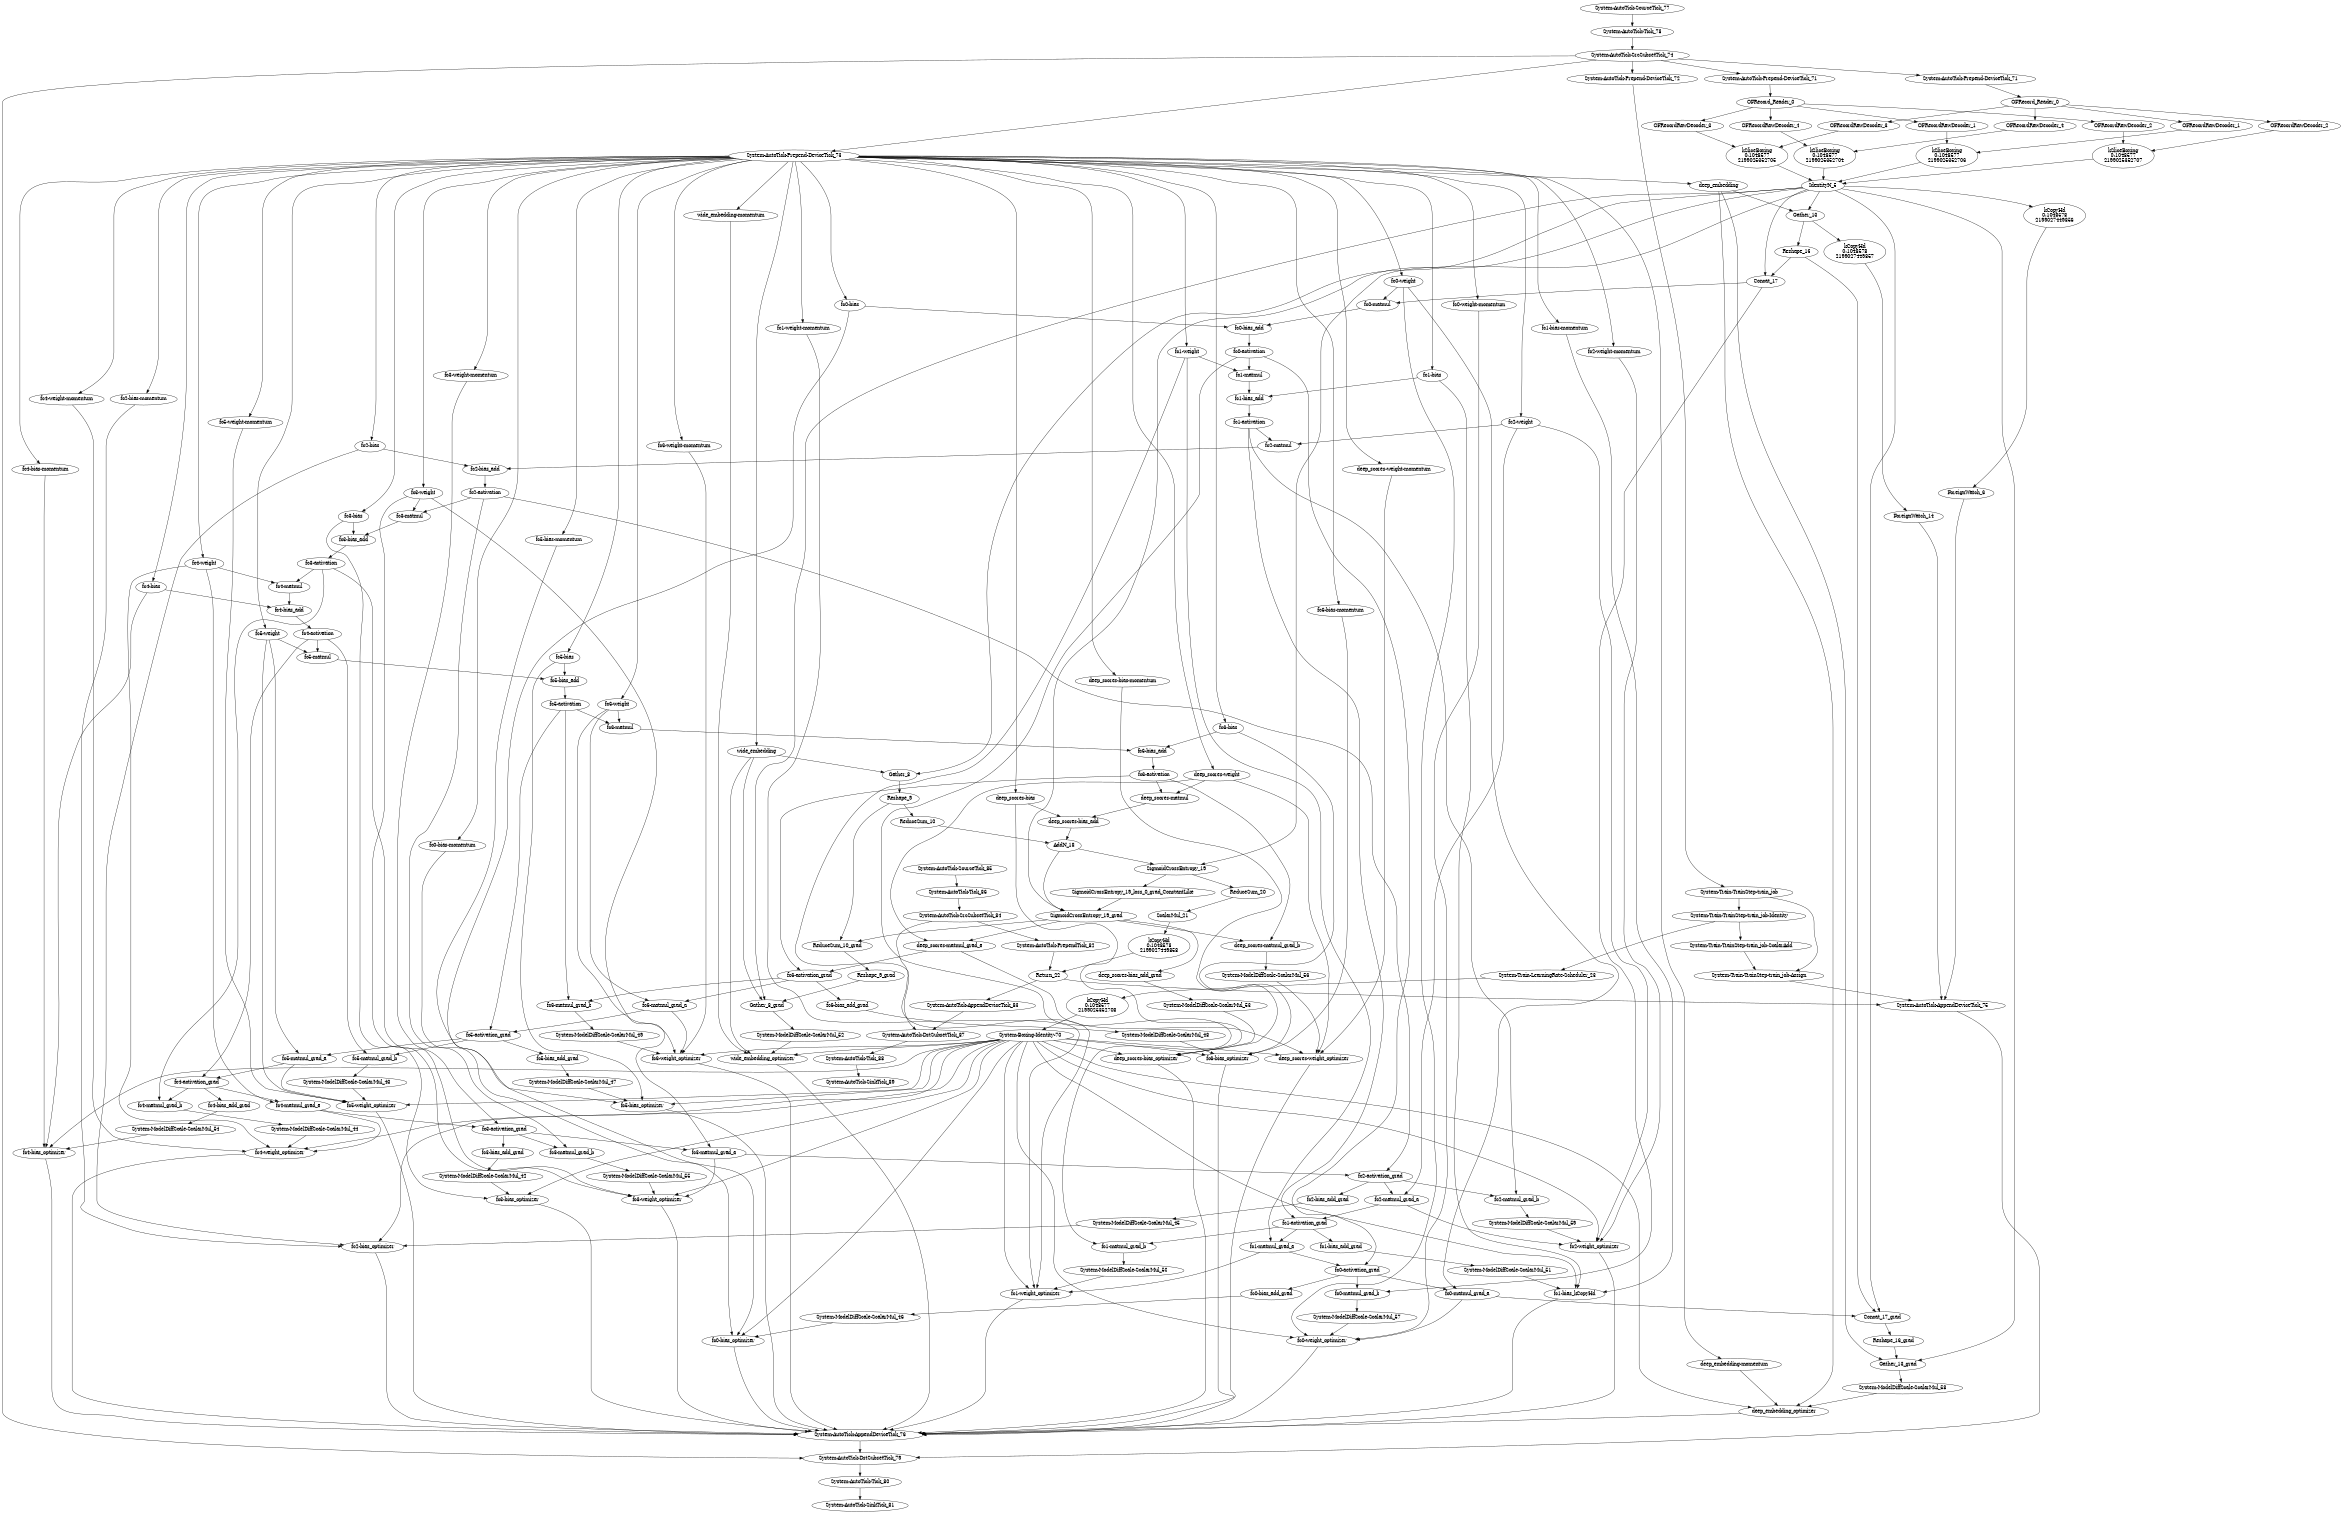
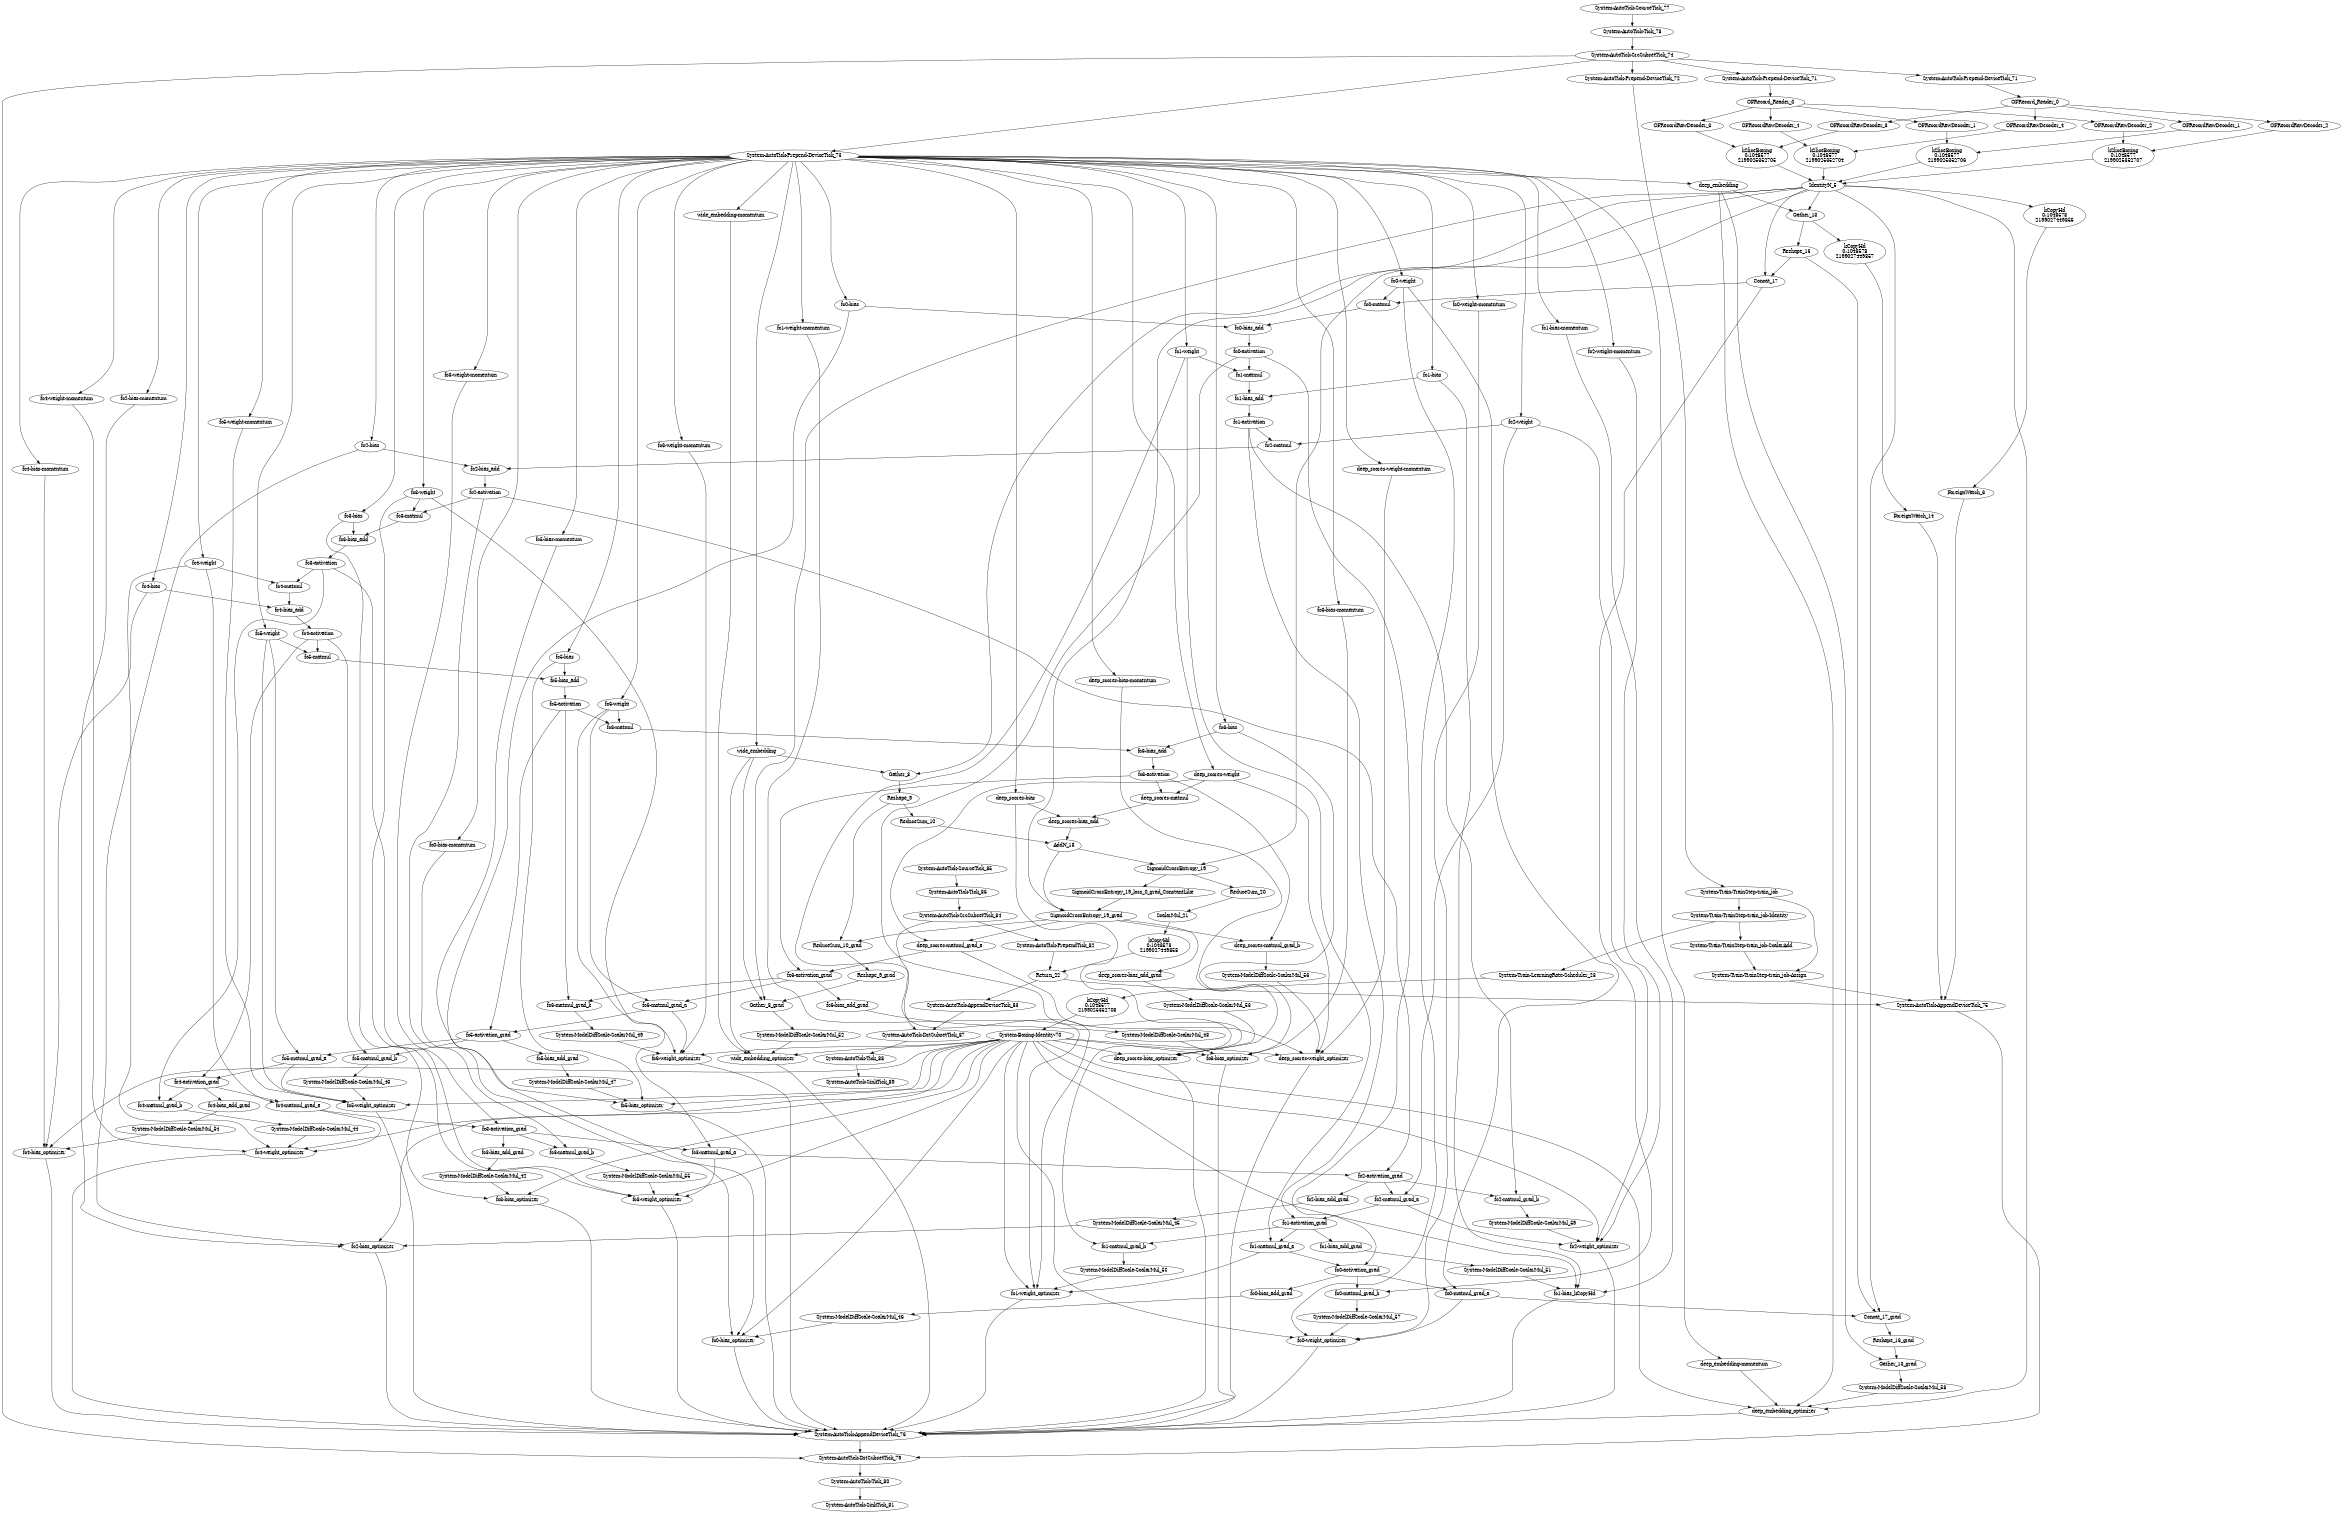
edge "IdentityN_5" -> "Gather_13_grad": now "IdentityN_5" -> "deep_embedding_optimizer"
